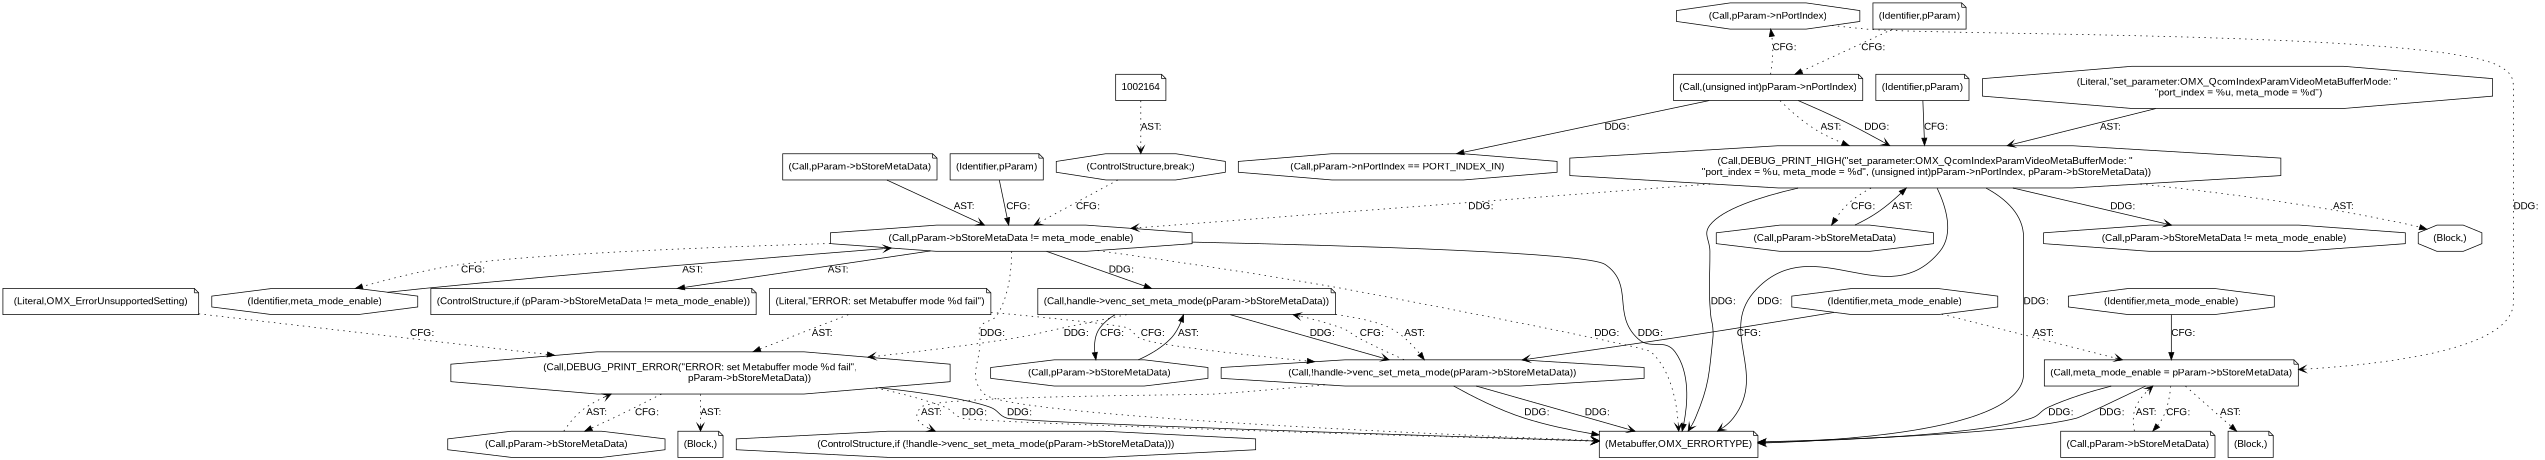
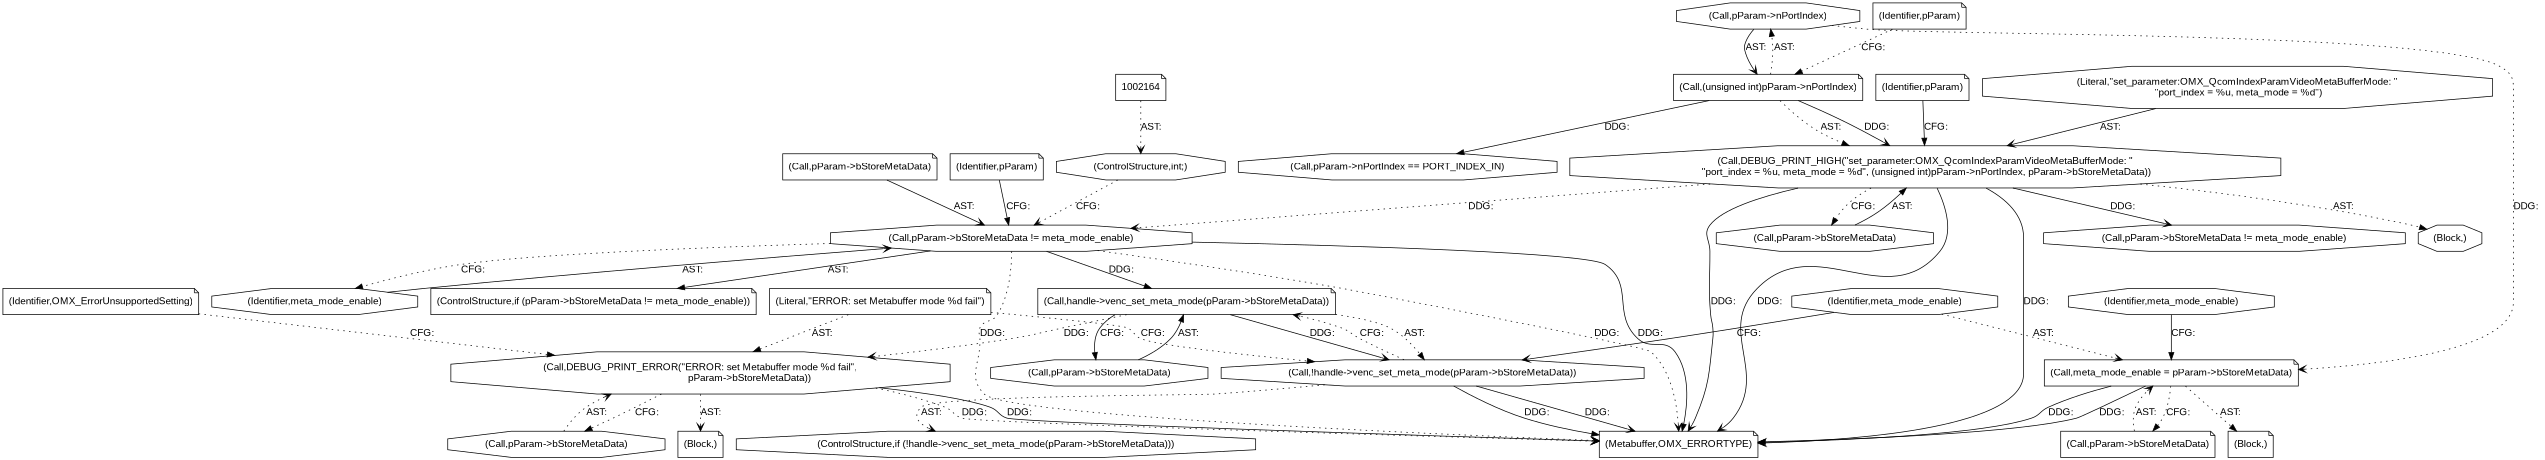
edge "(Call,pParam->nPortIndex)" -> "(Call,(unsigned int)pParam->nPortIndex)": added, label "AST:"
edge "(Call,(unsigned int)pParam->nPortIndex)" -> "(Call,pParam->nPortIndex)": label "CFG: " -> "AST: "
node "(ControlStructure,break;)": label "(ControlStructure,break;)" -> "(ControlStructure,int;)"
node "(Literal,OMX_ErrorUnsupportedSetting)": label "(Literal,OMX_ErrorUnsupportedSetting)" -> "(Identifier,OMX_ErrorUnsupportedSetting)"
